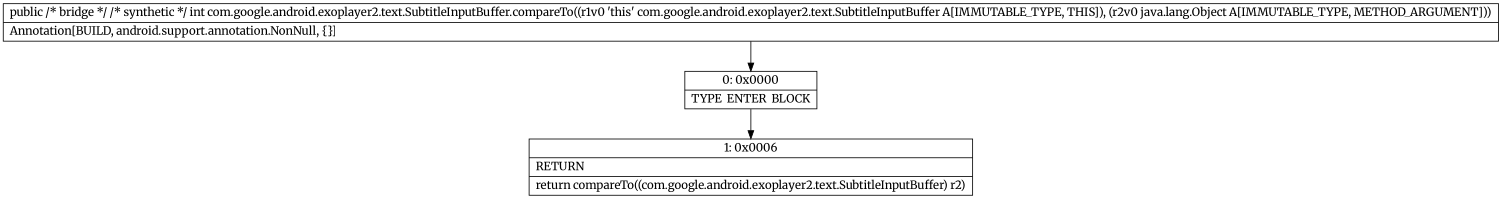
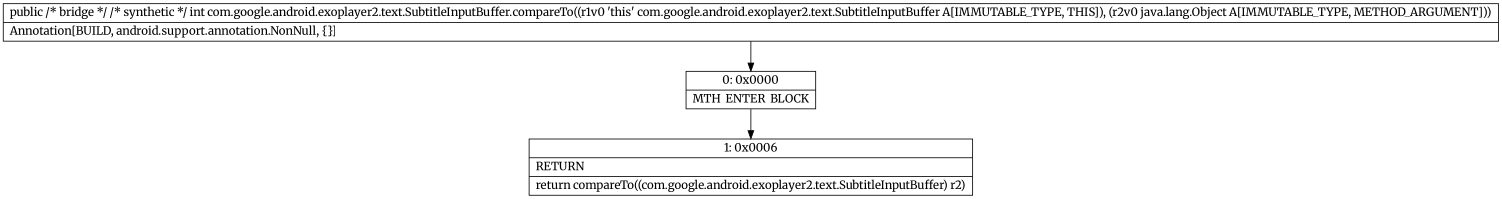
node "0: 0x0000": text "TYPE_ENTER_BLOCK" -> "MTH_ENTER_BLOCK"
